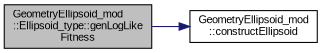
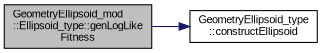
node "GeometryEllipsoid_mod ::constructEllipsoid": label "GeometryEllipsoid_mod ::constructEllipsoid" -> "GeometryEllipsoid_type ::constructEllipsoid"
